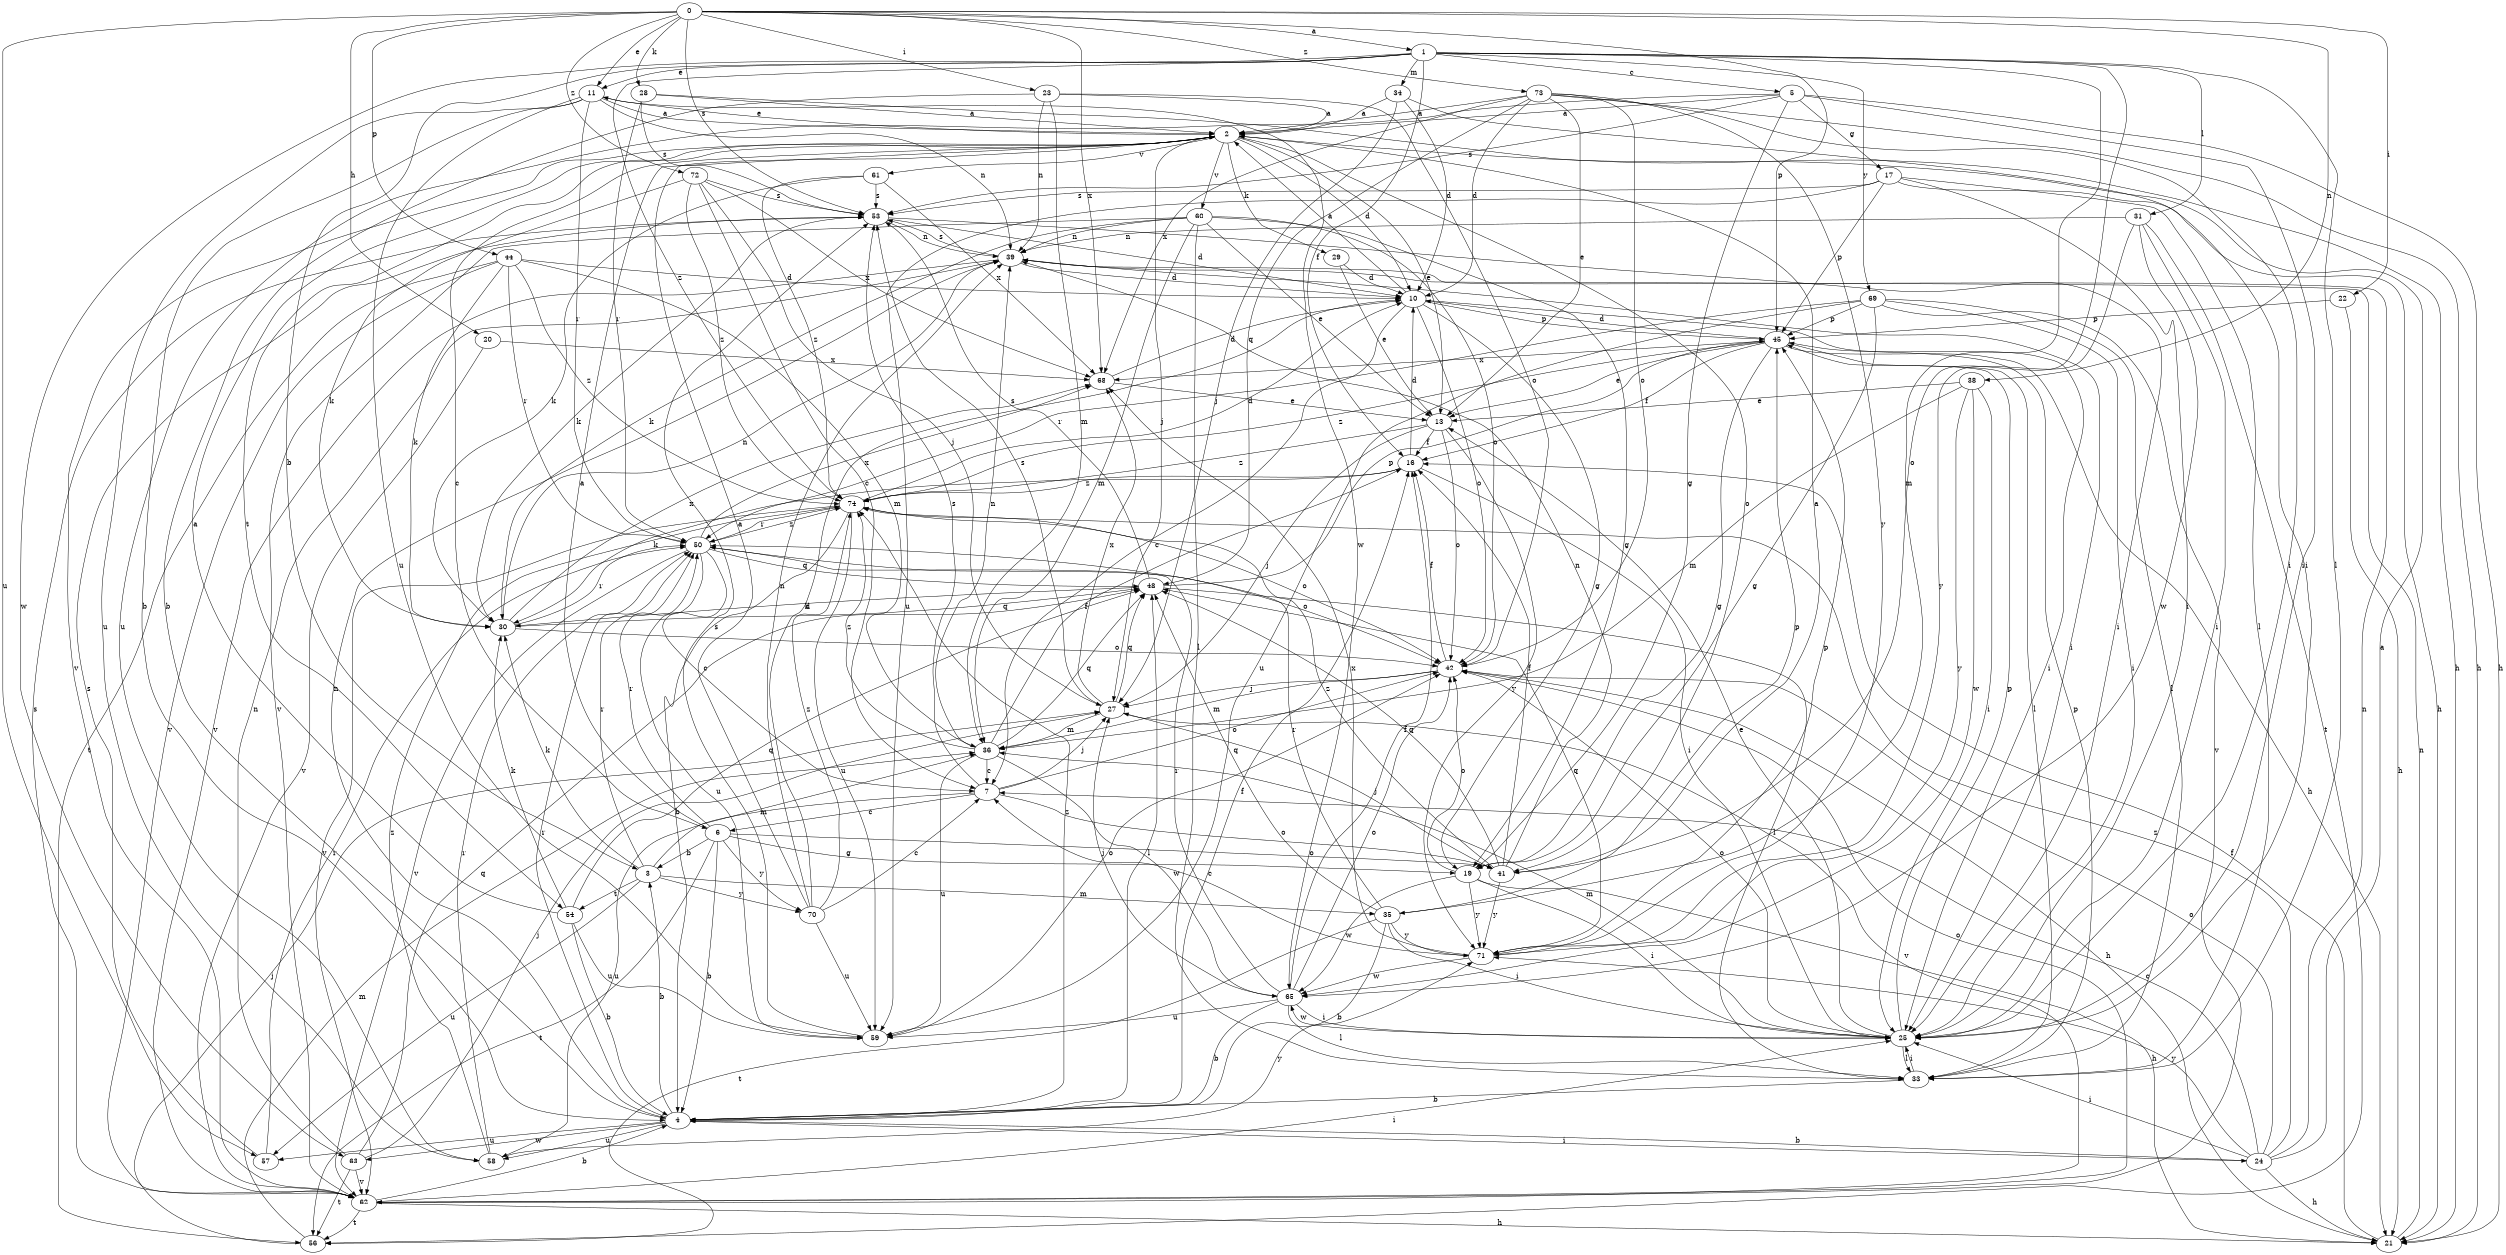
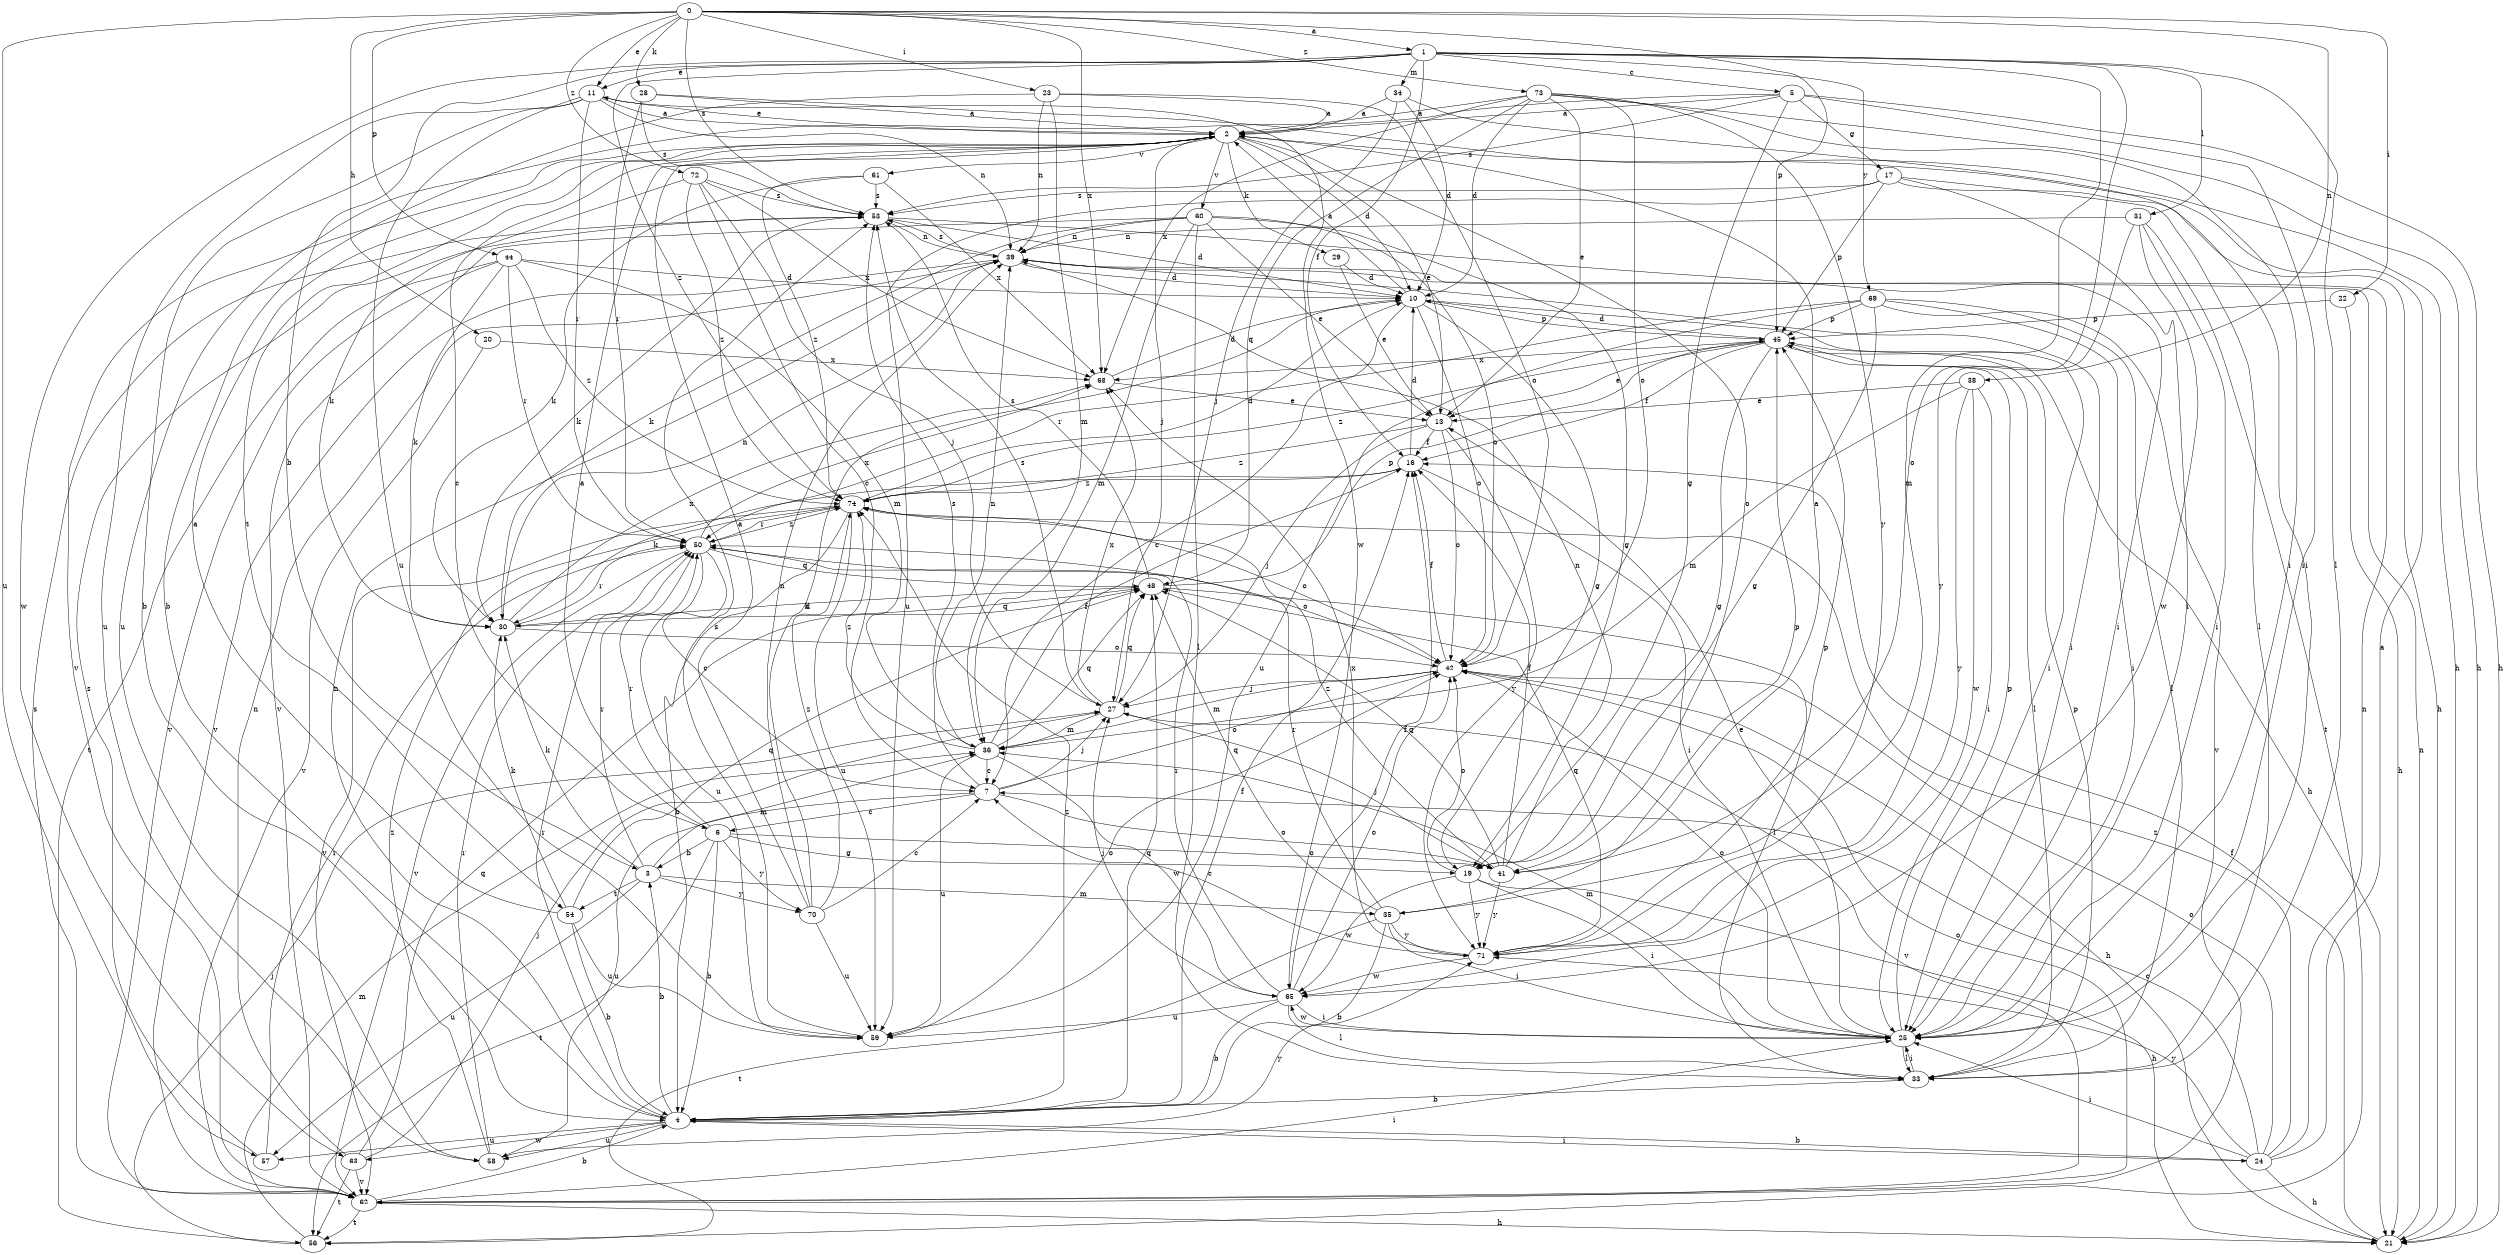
edge "4" -> "48": label "l" -> "q"
